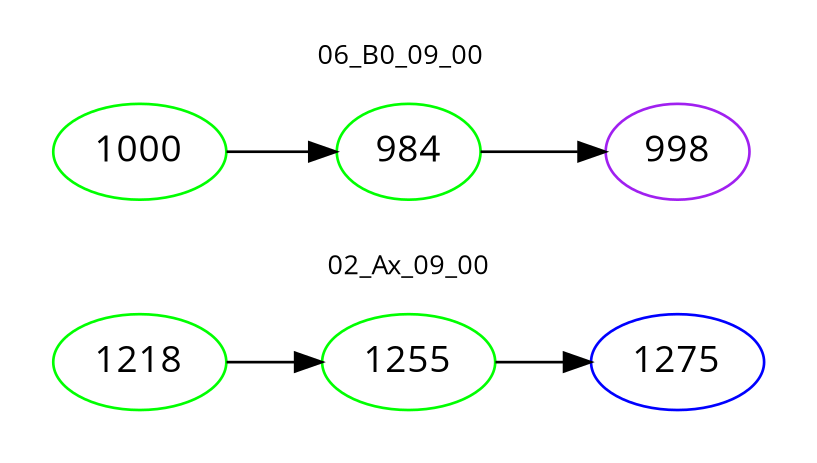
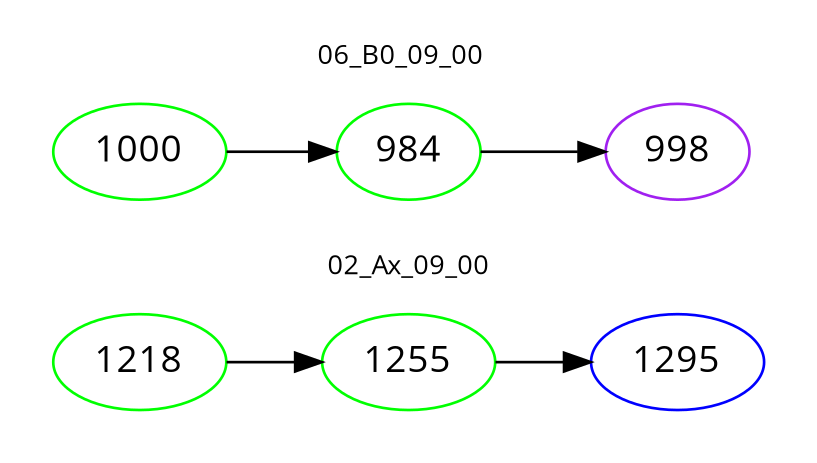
node "1275": label "1275" -> "1295"
